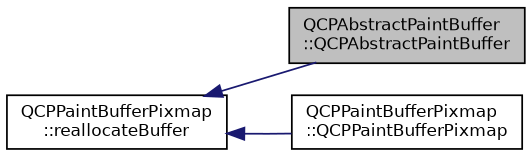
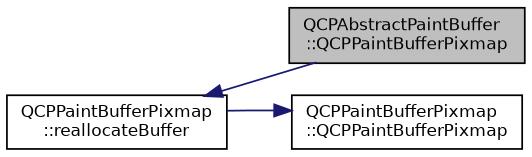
node "QCPAbstractPaintBuffer ::QCPAbstractPaintBuffer": label "QCPAbstractPaintBuffer ::QCPAbstractPaintBuffer" -> "QCPAbstractPaintBuffer ::QCPPaintBufferPixmap"
edge "QCPPaintBufferPixmap ::QCPPaintBufferPixmap" -> "QCPPaintBufferPixmap ::reallocateBuffer": reversed
